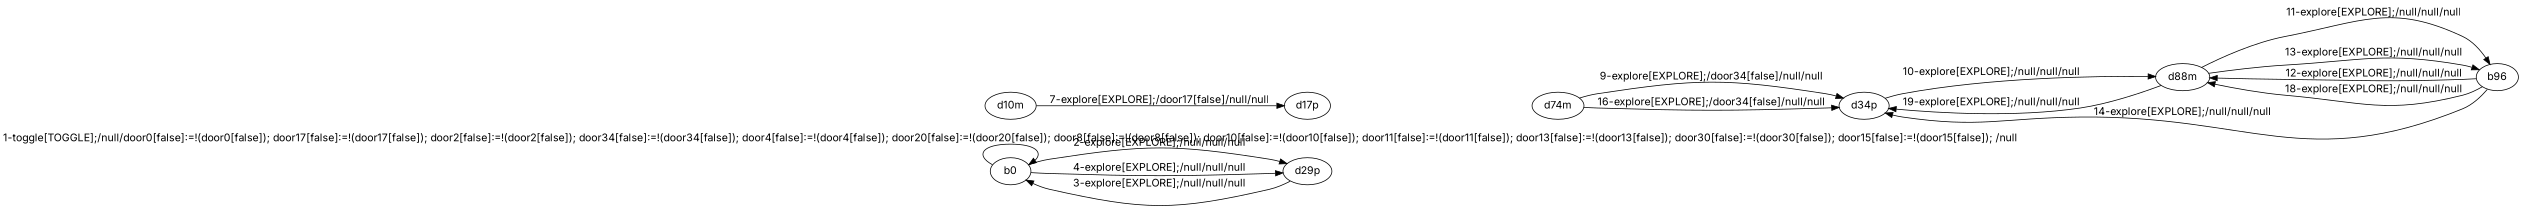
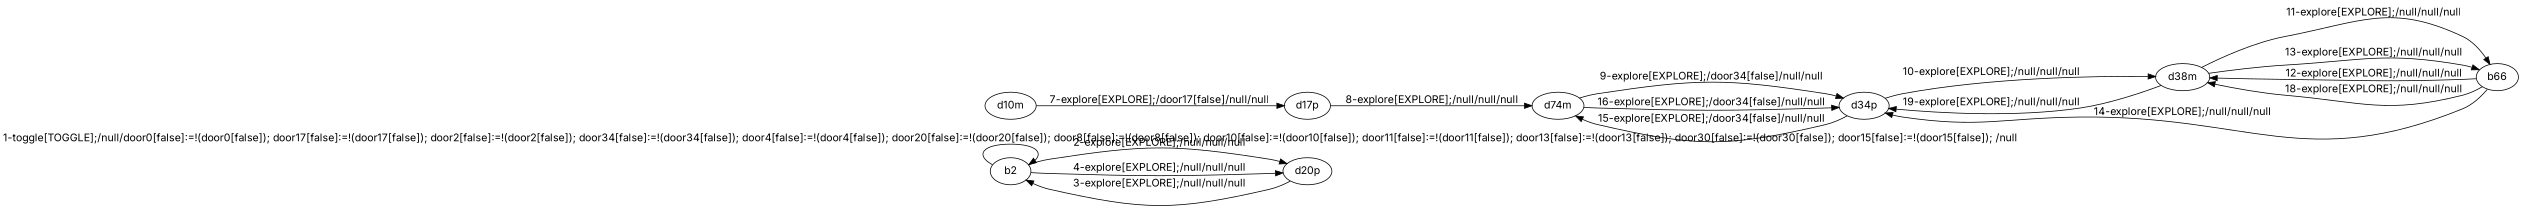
node "d88m": label "d88m" -> "d38m"
node "b96": label "b96" -> "b66"
edge "d17p" -> "d74m": added, label "8-explore[EXPLORE];/null/null/null"
edge "d34p" -> "d74m": added, label "15-explore[EXPLORE];/door34[false]/null/null"
node "b0": label "b0" -> "b2"
node "d29p": label "d29p" -> "d20p"
